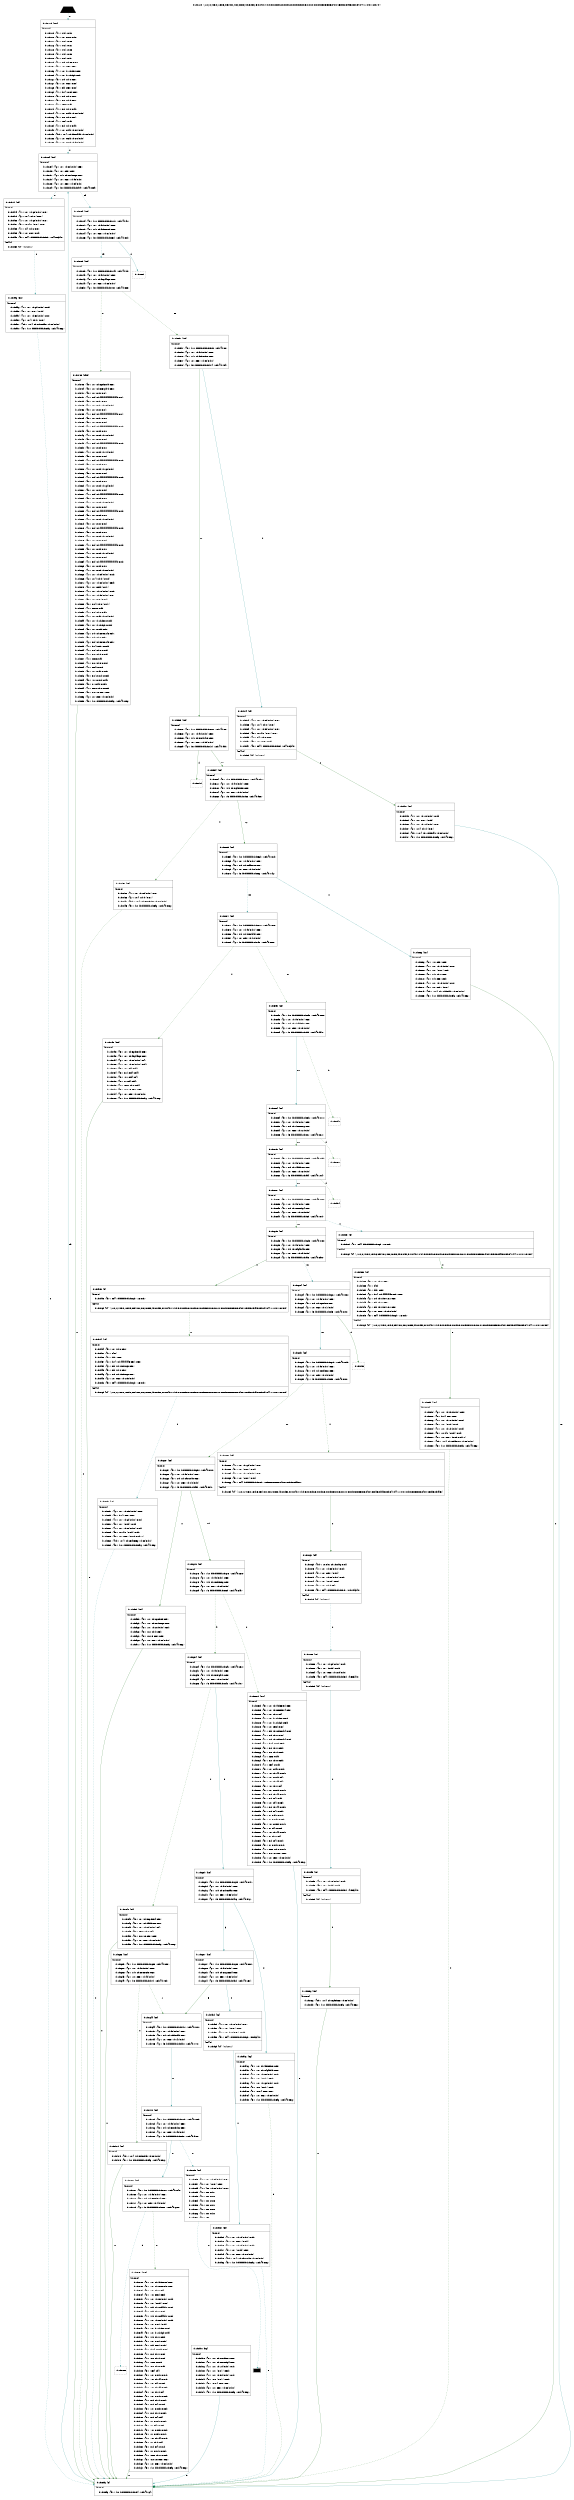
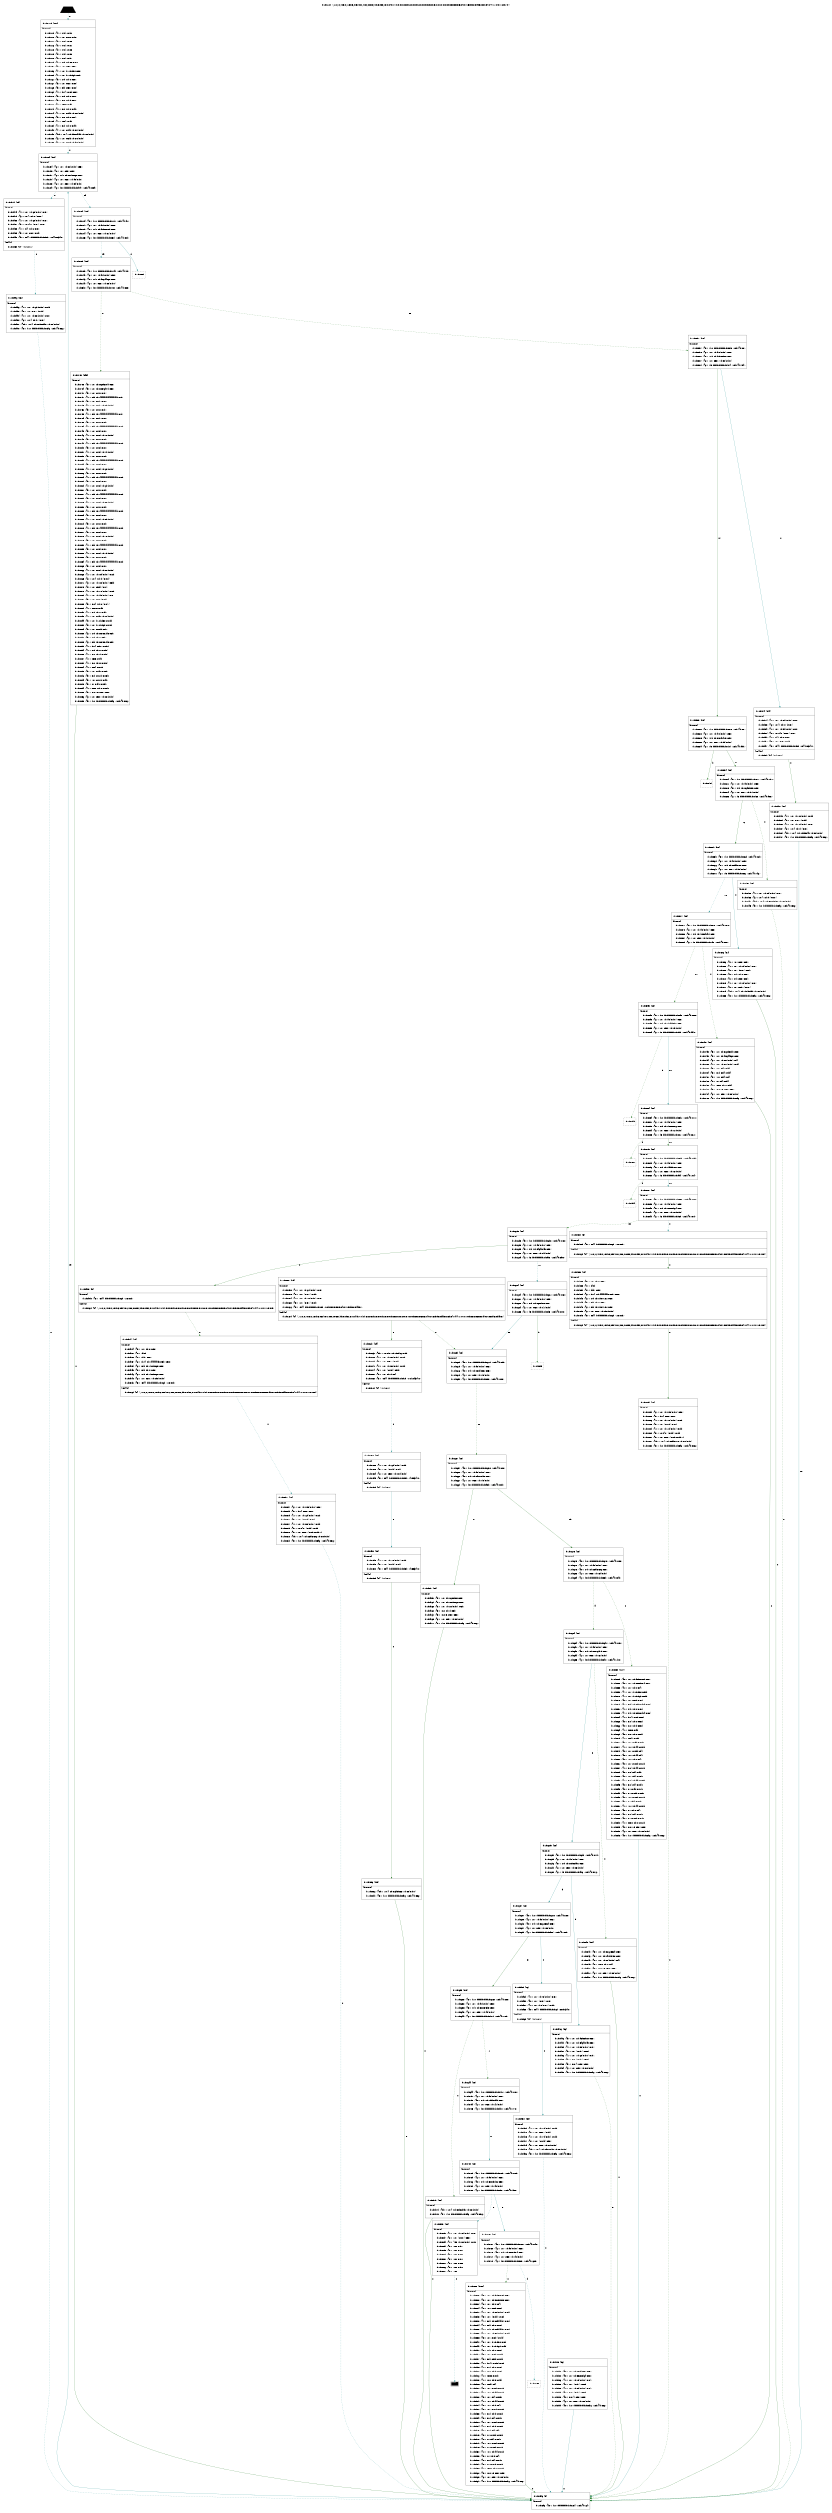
edge "0x40163b [28]" -> "0x401c58 [19]": reversed
edge "0x4016c7 [28]" -> "0x4016ff [28]": now "0x4016c7 [28]" -> "0x4016e3 [28]"
